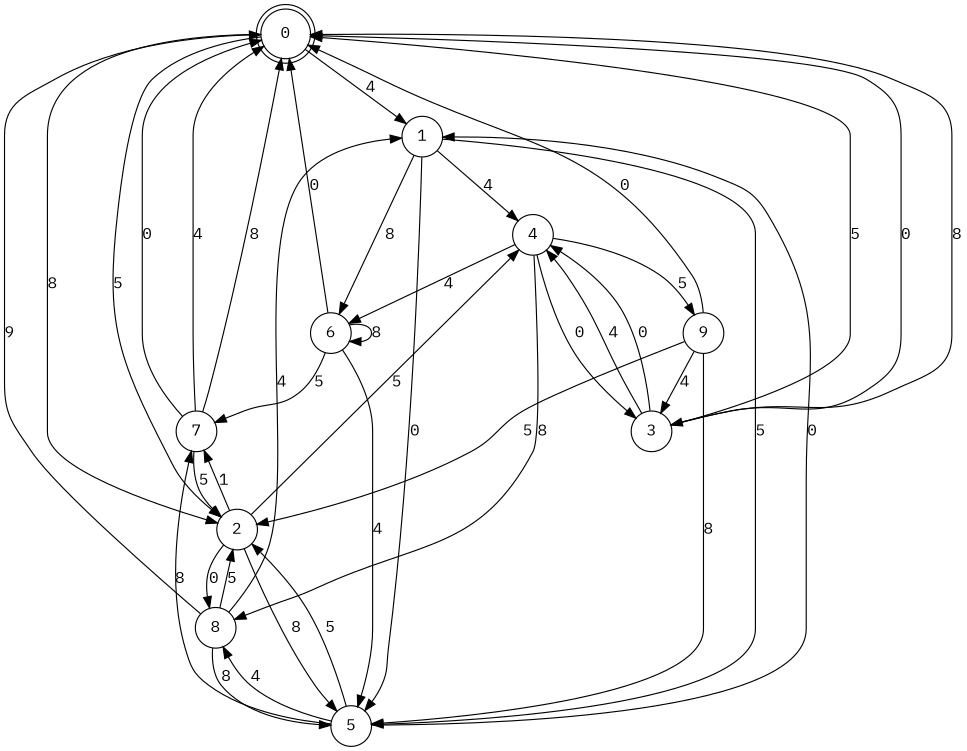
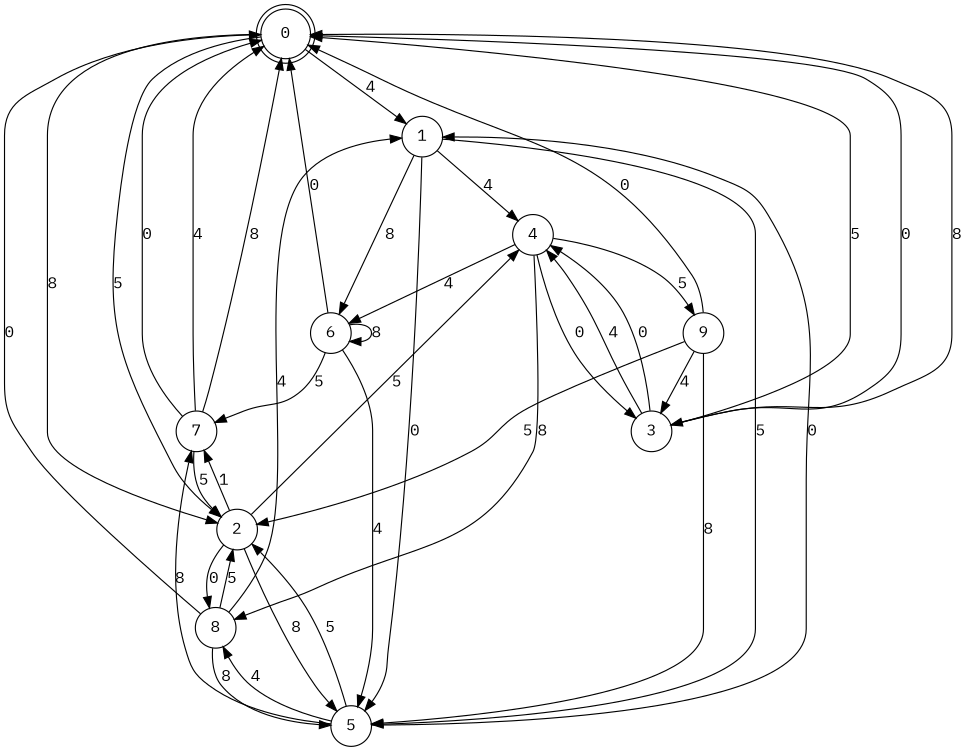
edge "8" -> "0": label "9" -> "0"
